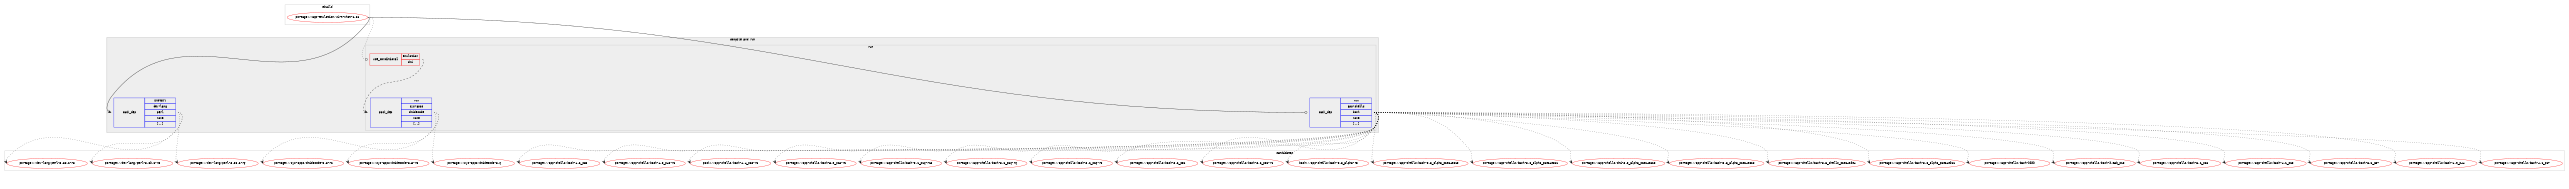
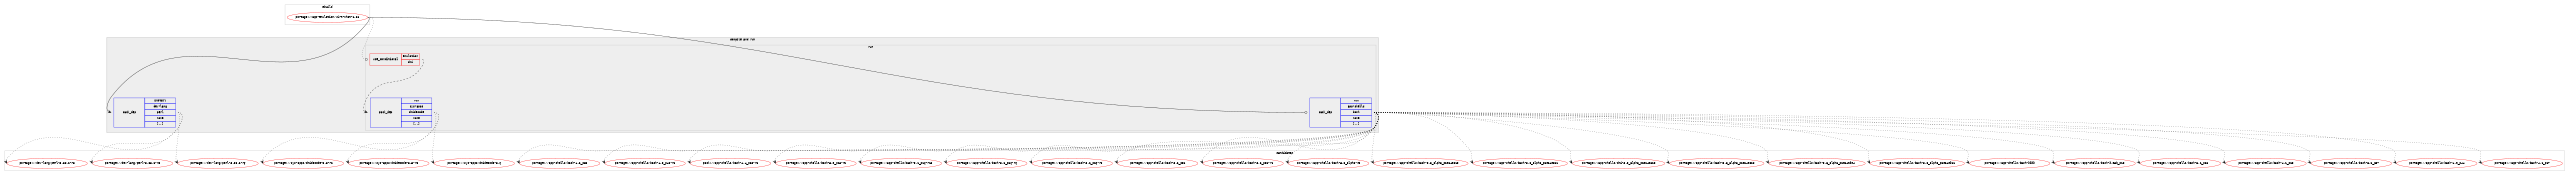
node "portage://dev-lang/perl-5.39.2-r5": label "portage://dev-lang/perl-5.39.2-r5" -> "portage://dev-lang/perl-5.38.2-r5"
node "bash://app-shells/bash-5.3_alpha-r5": label "bash://app-shells/bash-5.3_alpha-r5" -> "portage://app-shells/bash-5.3_alpha-r5"
node "portage://app-shells/bash-5.3_shells_p20240904": label "portage://app-shells/bash-5.3_shells_p20240904" -> "portage://app-shells/bash-5.3_alpha_p20240904"
